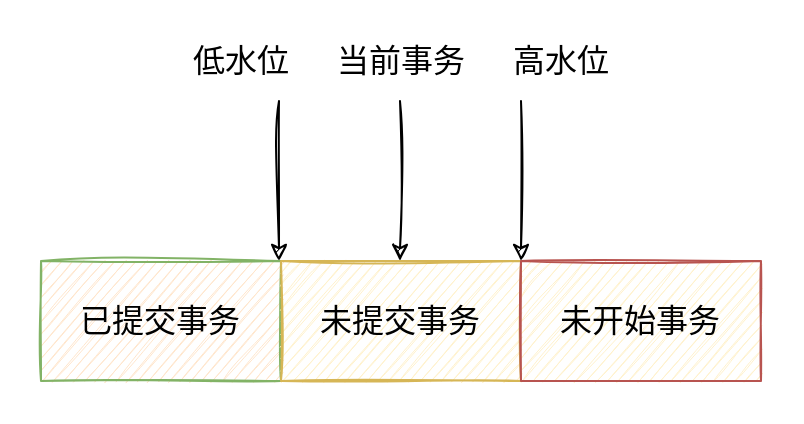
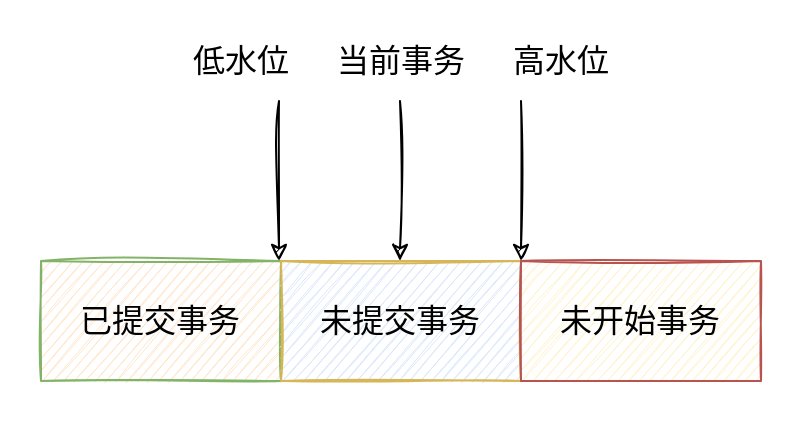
node "未提交事务": fillcolor #fff2cc -> #dae8fc
